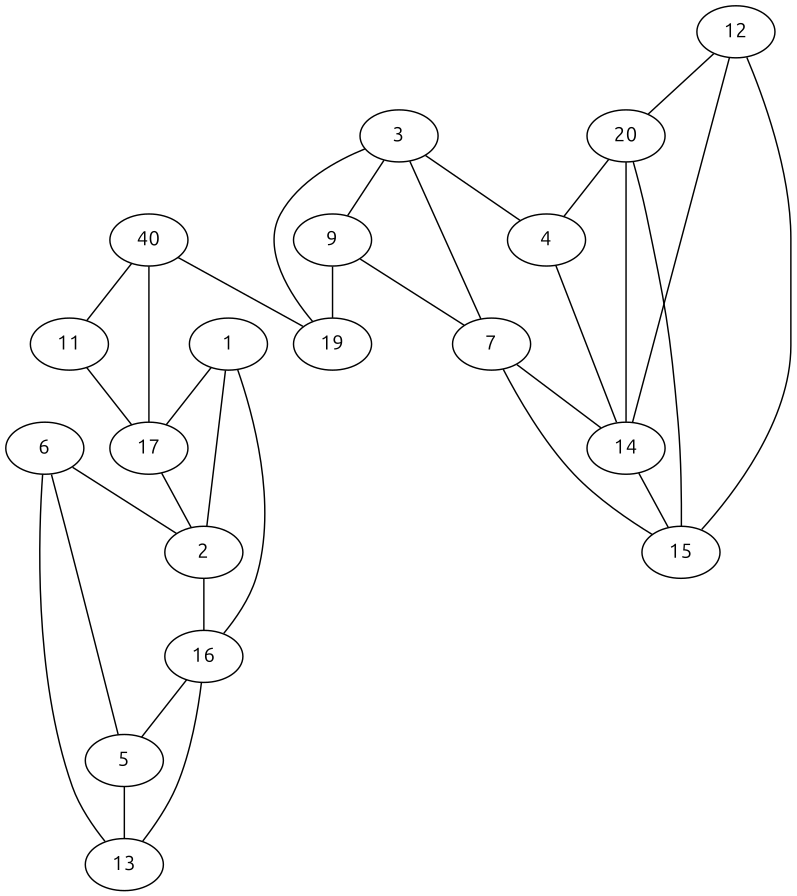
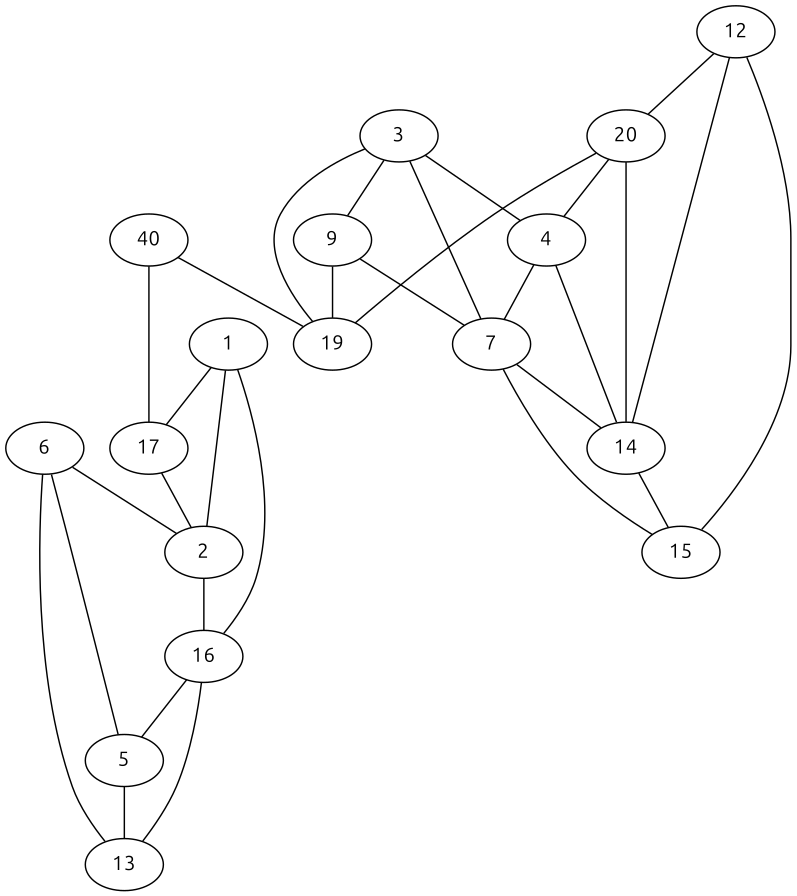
edge "4" -- "7": added
edge "20" -- "15": now "20" -- "19"
node "11": removed
